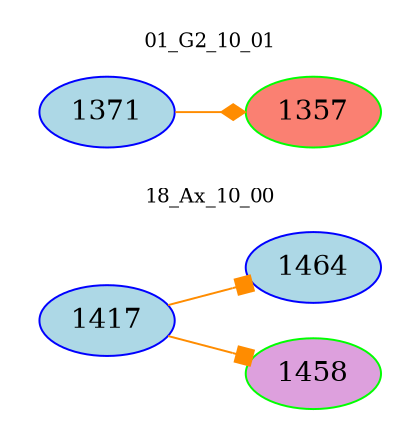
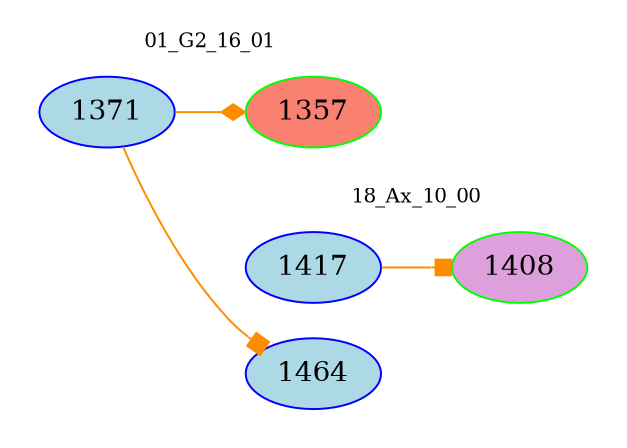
cluster "01_G2_10_01": label "01_G2_10_01" -> "01_G2_16_01"
edge "1417" -> "1464": now "1371" -> "1464"
node "1458": label "1458" -> "1408"
